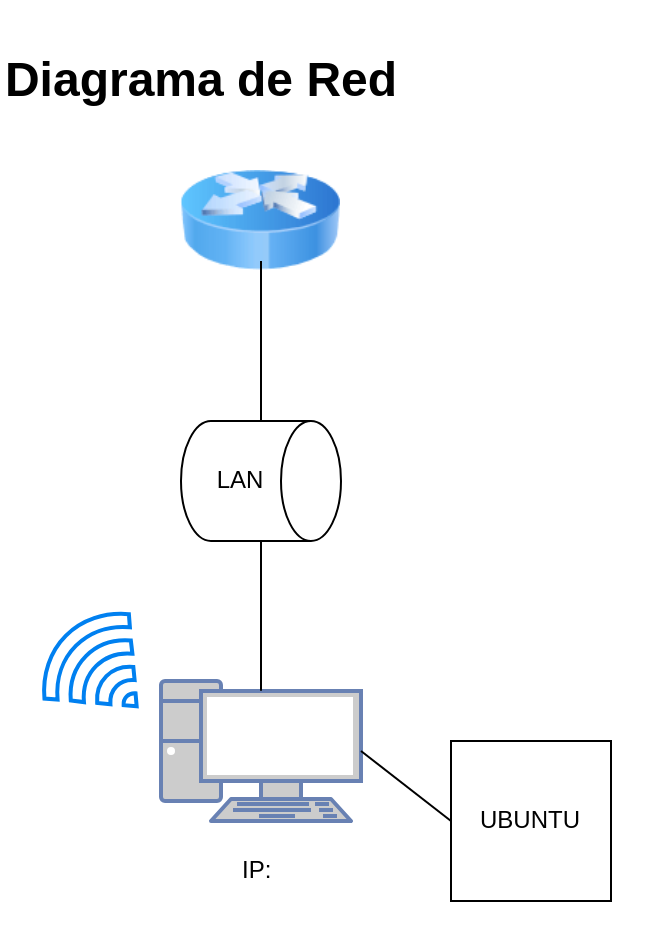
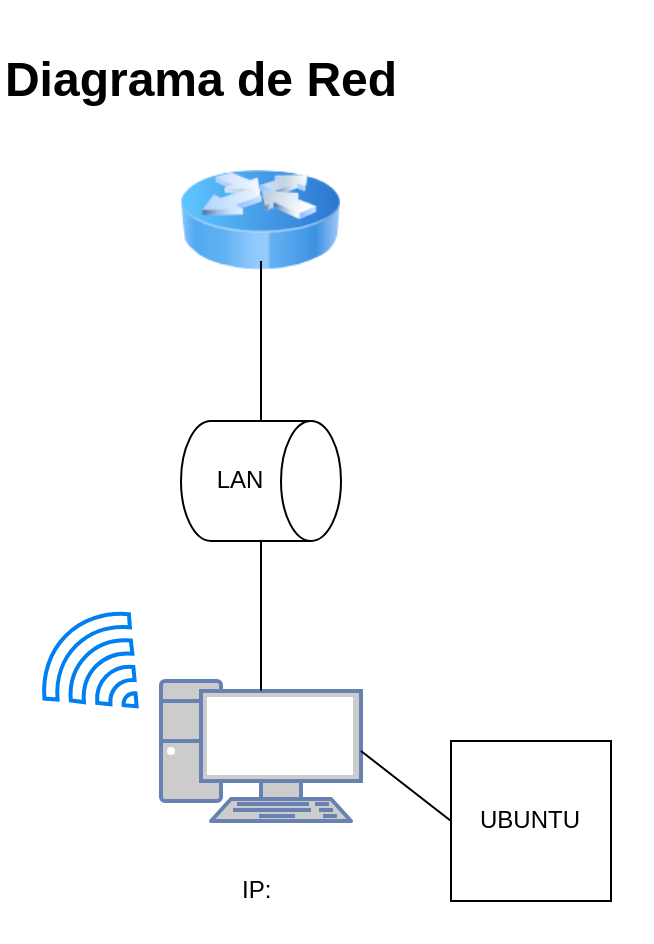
node "IP:": moved (261, 871) -> (261, 891)
